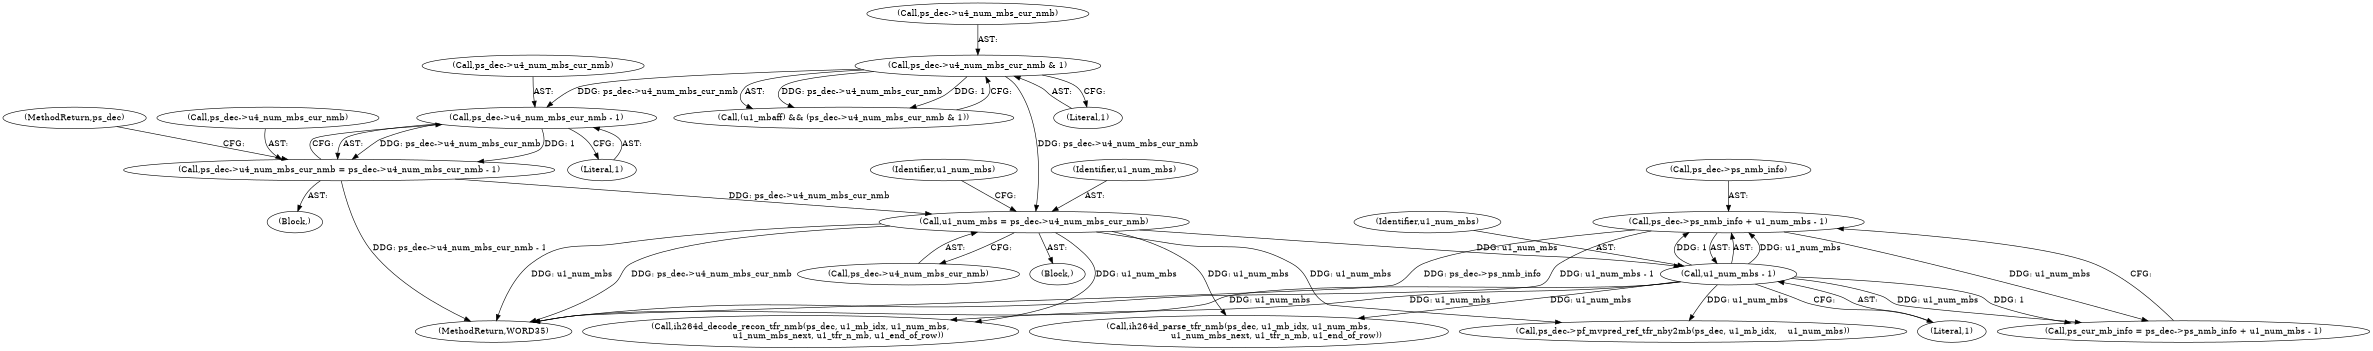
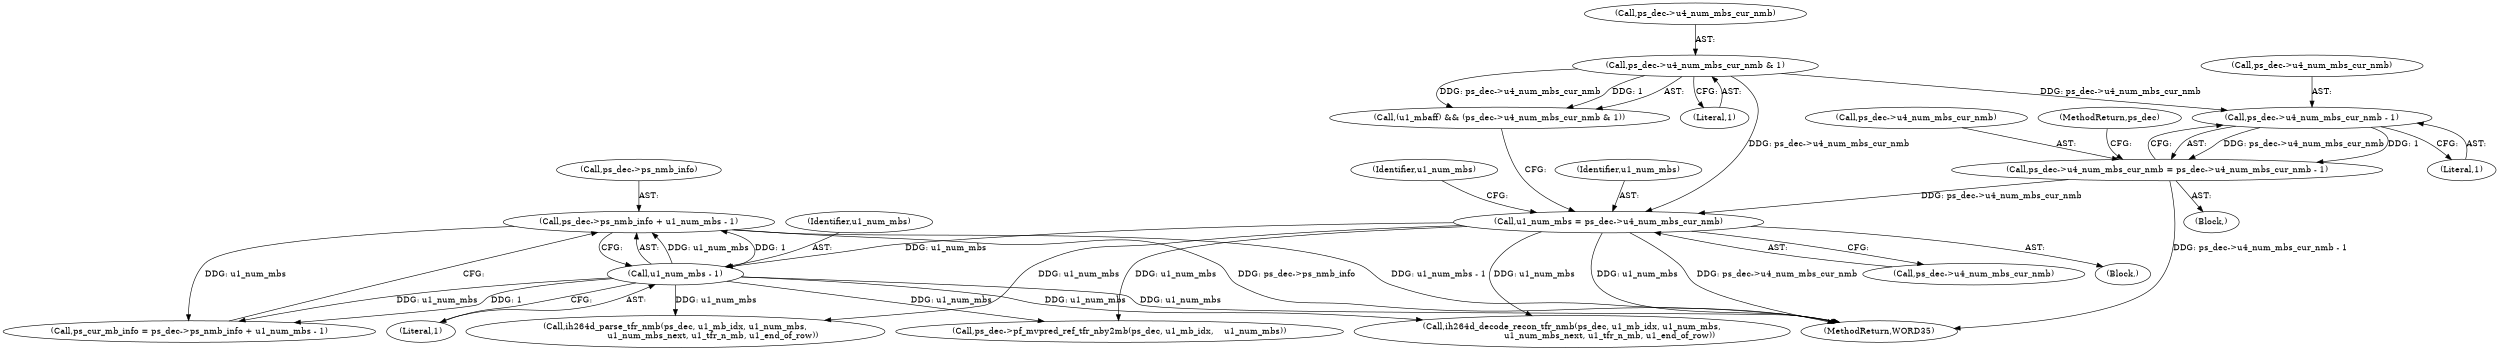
edge "(Call,(u1_mbaff) && (ps_dec->u4_num_mbs_cur_nmb & 1))" -> "(Call,ps_dec->u4_num_mbs_cur_nmb & 1)": now "(Call,(u1_mbaff) && (ps_dec->u4_num_mbs_cur_nmb & 1))" -> "(Call,u1_num_mbs = ps_dec->u4_num_mbs_cur_nmb)"
edge "(Call,ps_dec->ps_nmb_info + u1_num_mbs - 1)" -> "(Call,u1_num_mbs - 1)": label "AST: " -> "CFG: "
